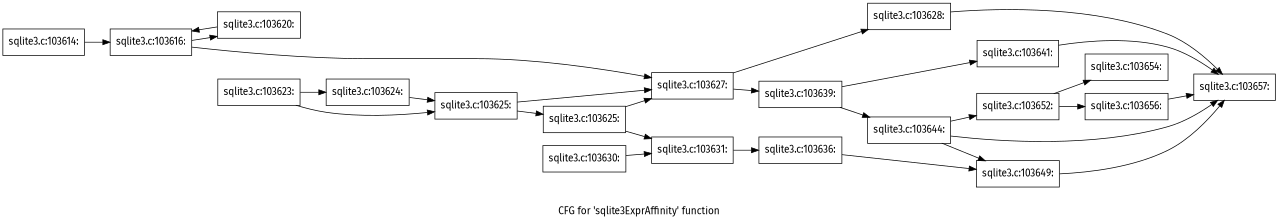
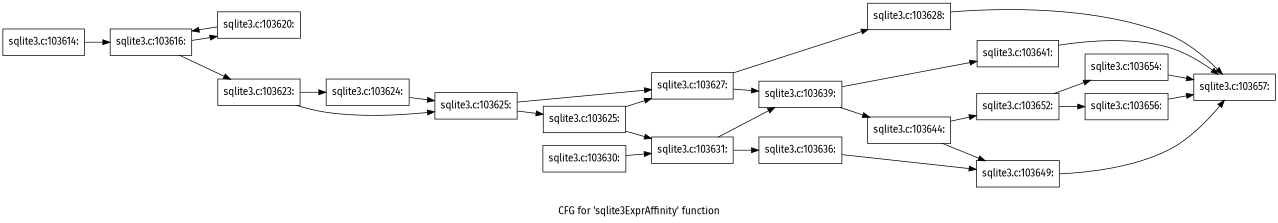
edge "sqlite3.c:103616:" -> "sqlite3.c:103627:": now "sqlite3.c:103616:" -> "sqlite3.c:103623:"
edge "sqlite3.c:103631:" -> "sqlite3.c:103639:": added
edge "sqlite3.c:103644:" -> "sqlite3.c:103657:": now "sqlite3.c:103654:" -> "sqlite3.c:103657:"
